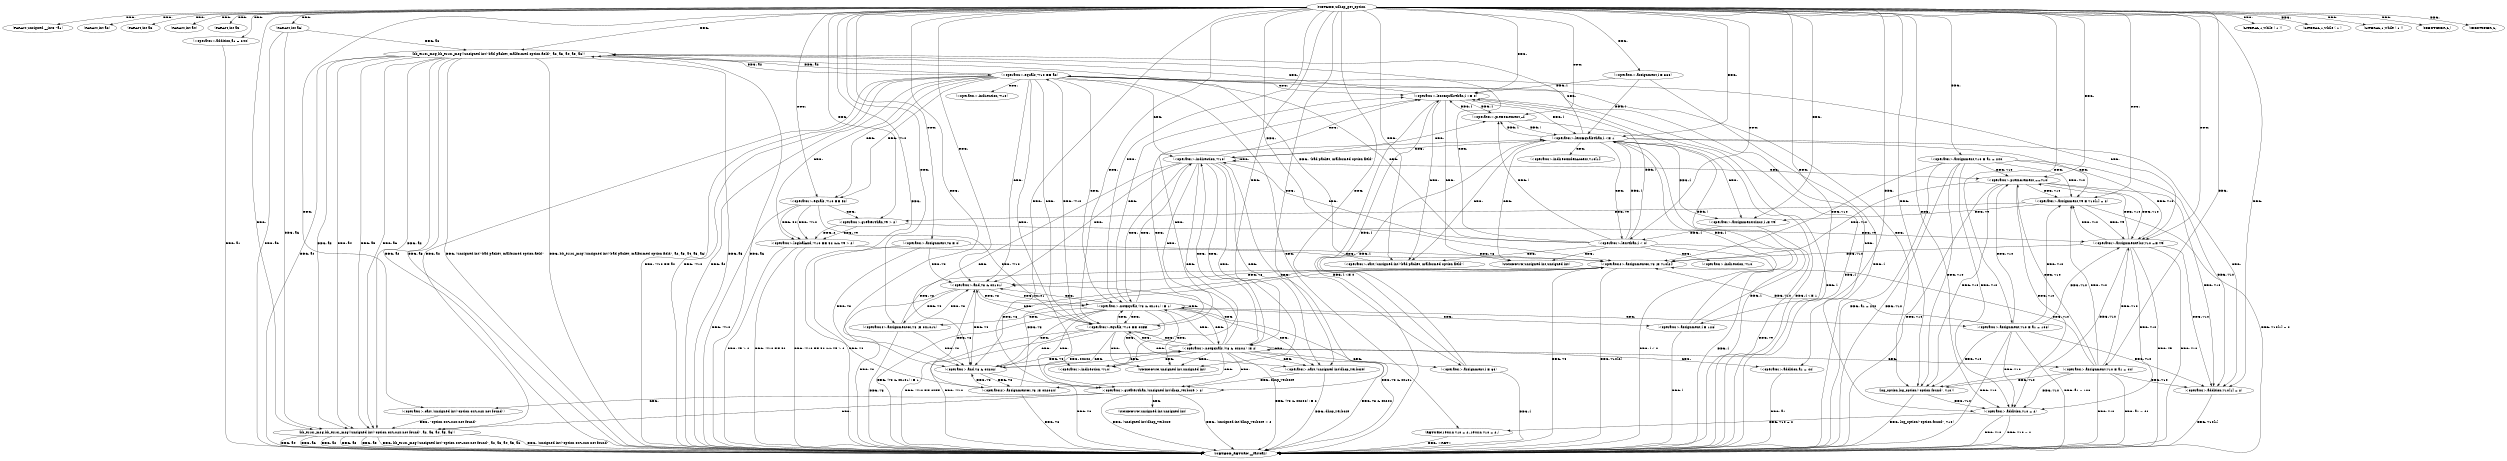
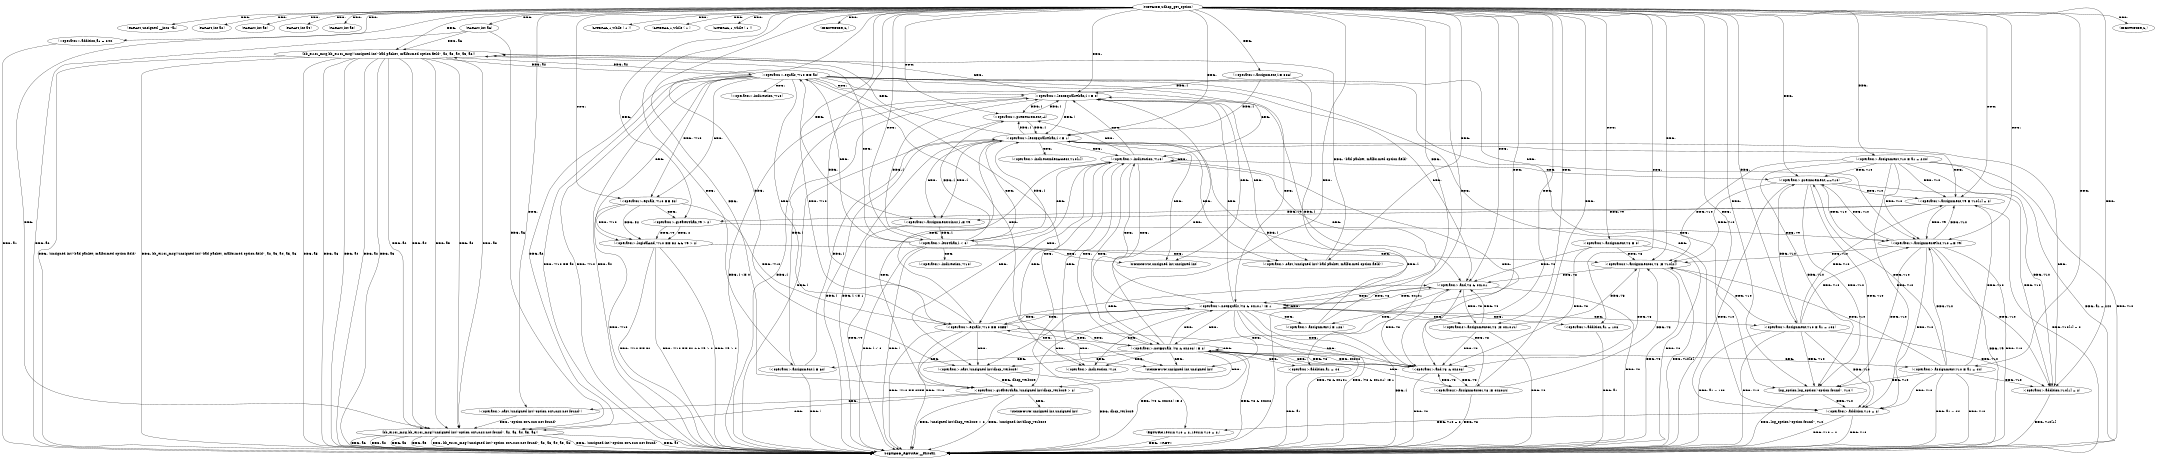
node "(<operator>.addition,a1 + 108)": added
